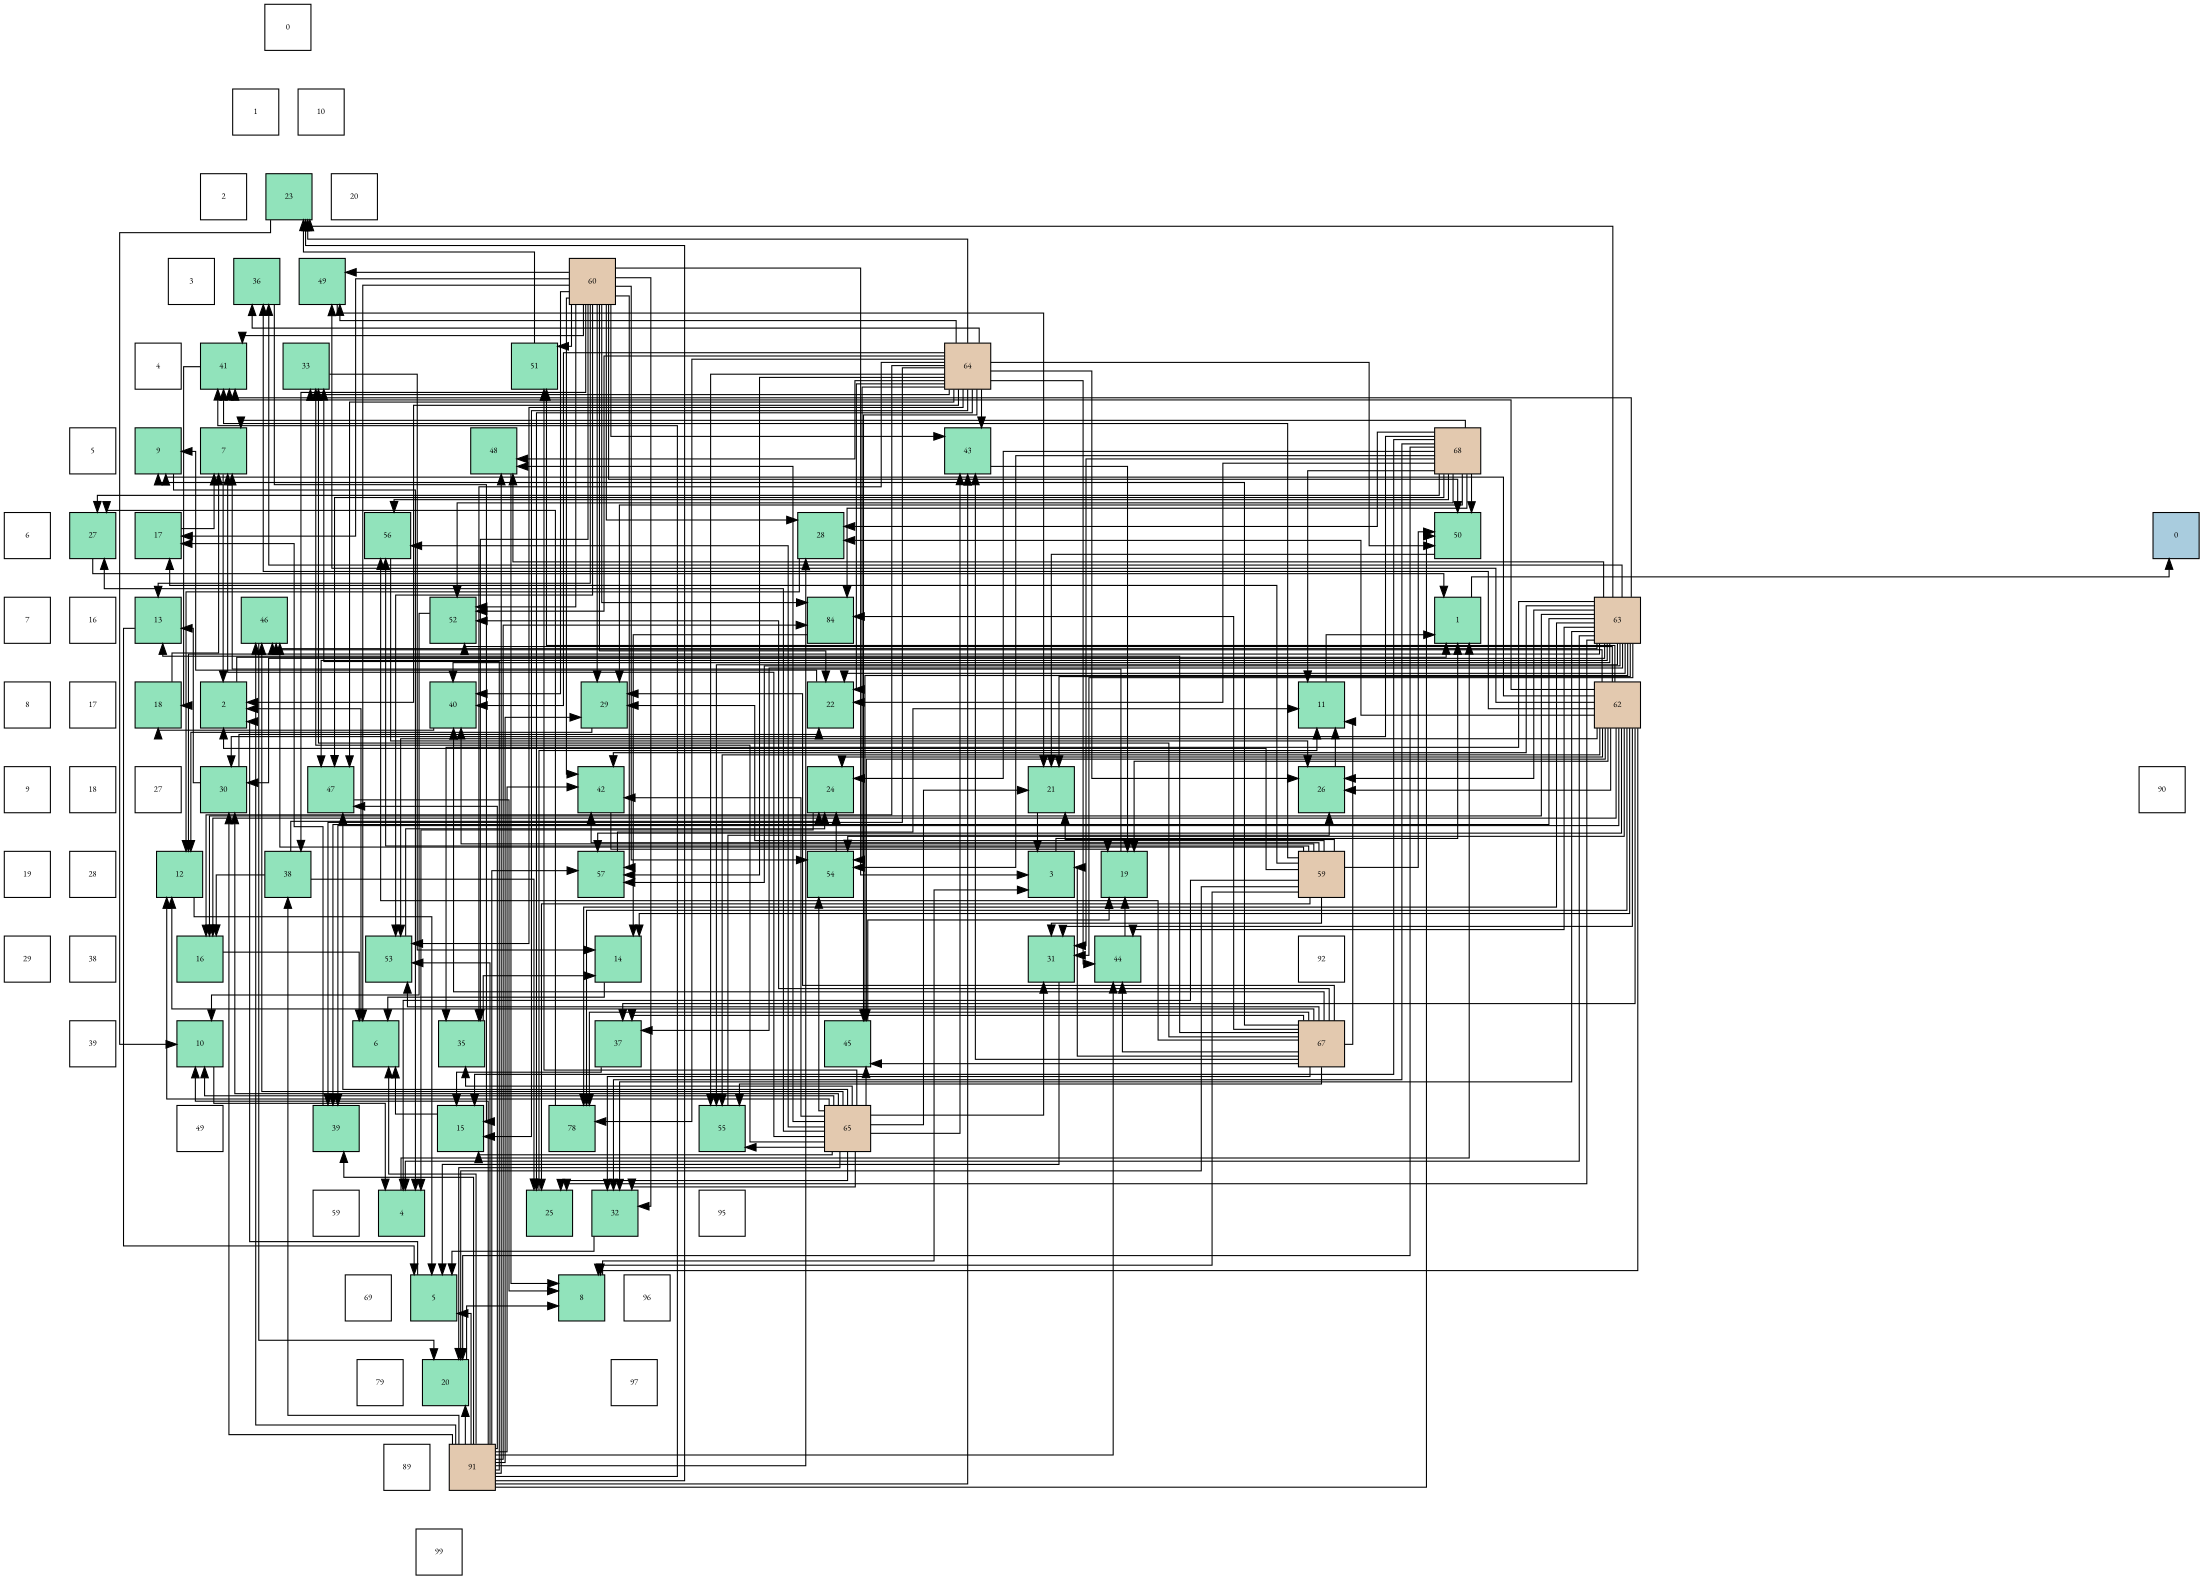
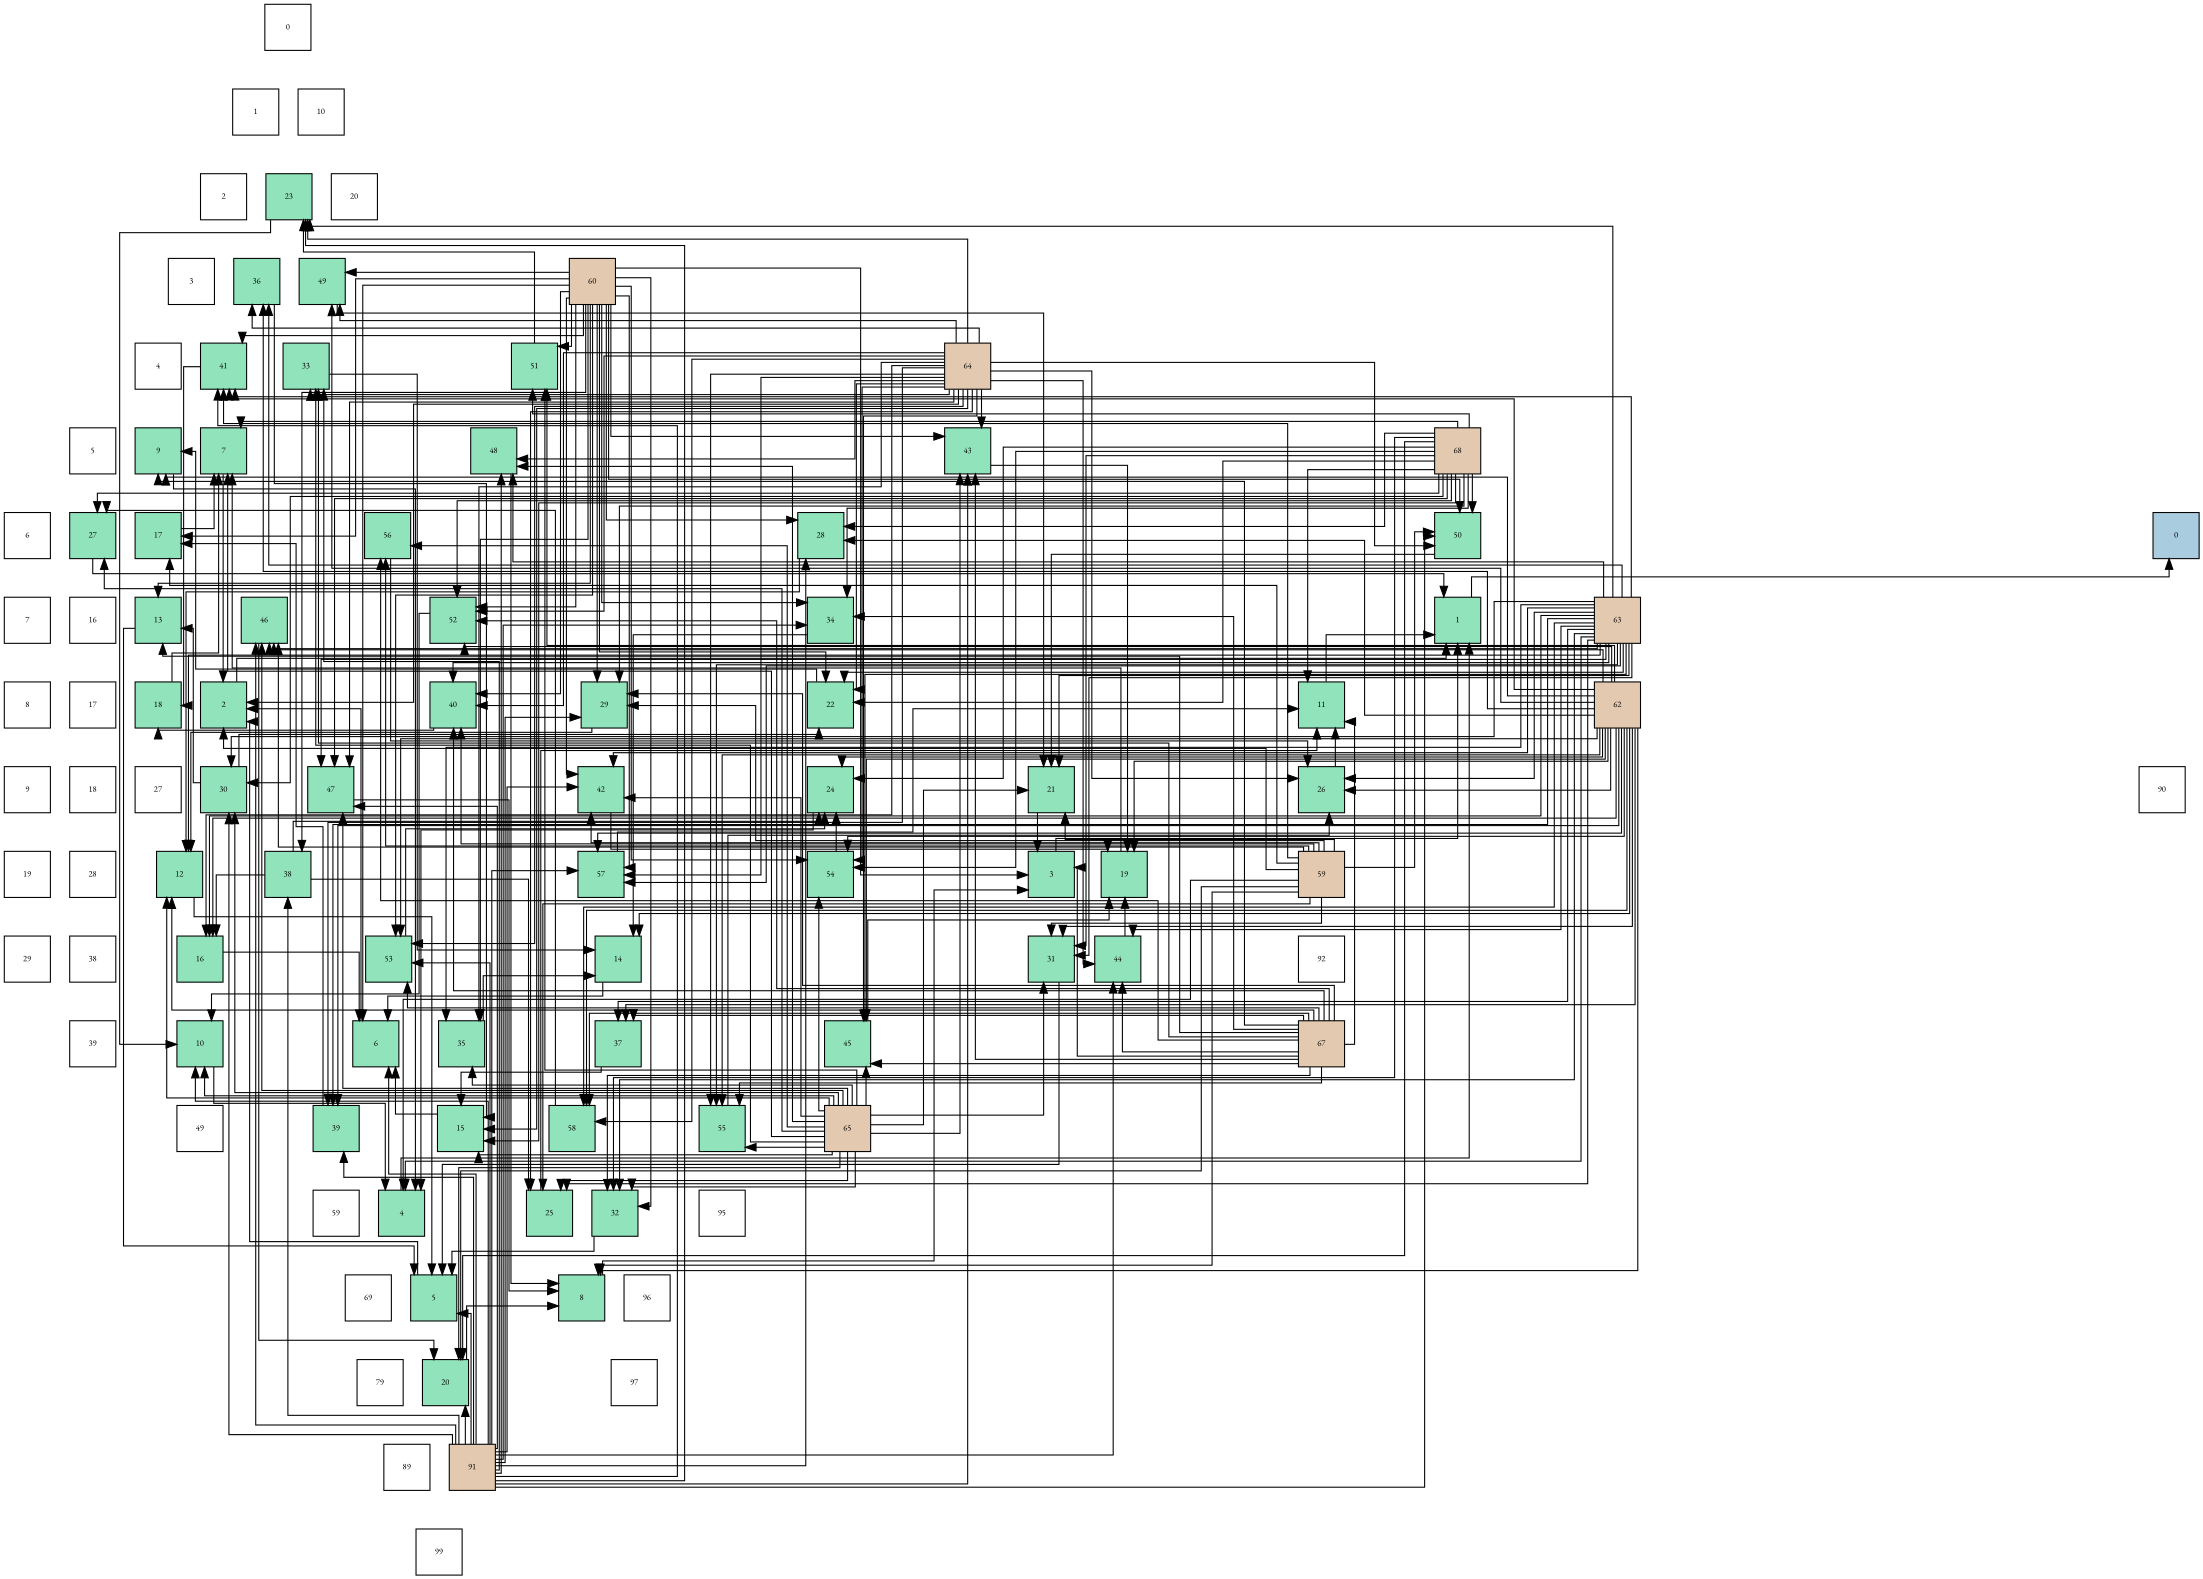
edge "68" -> "56": now "68" -> "51"
node "84": label "84" -> "34"
node "78": label "78" -> "58"
